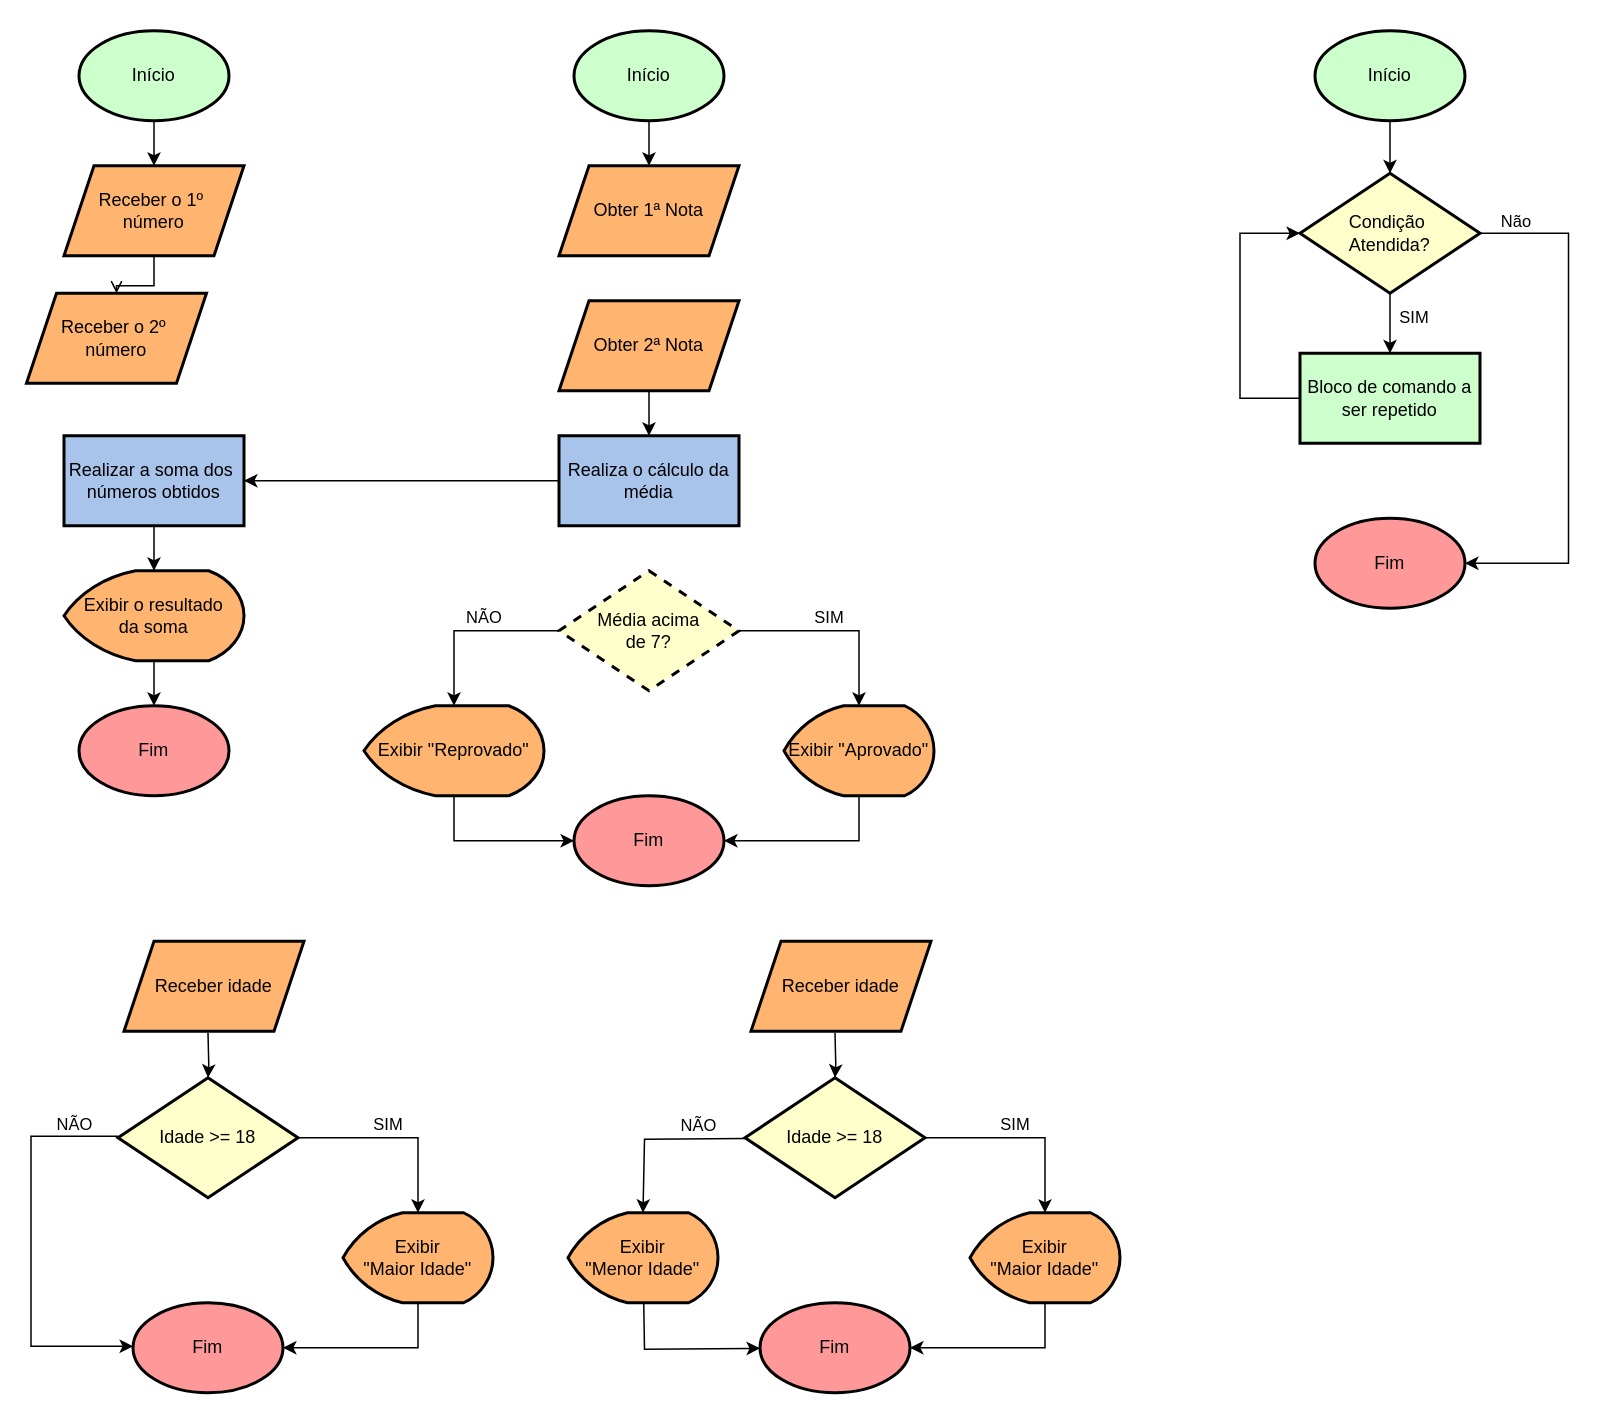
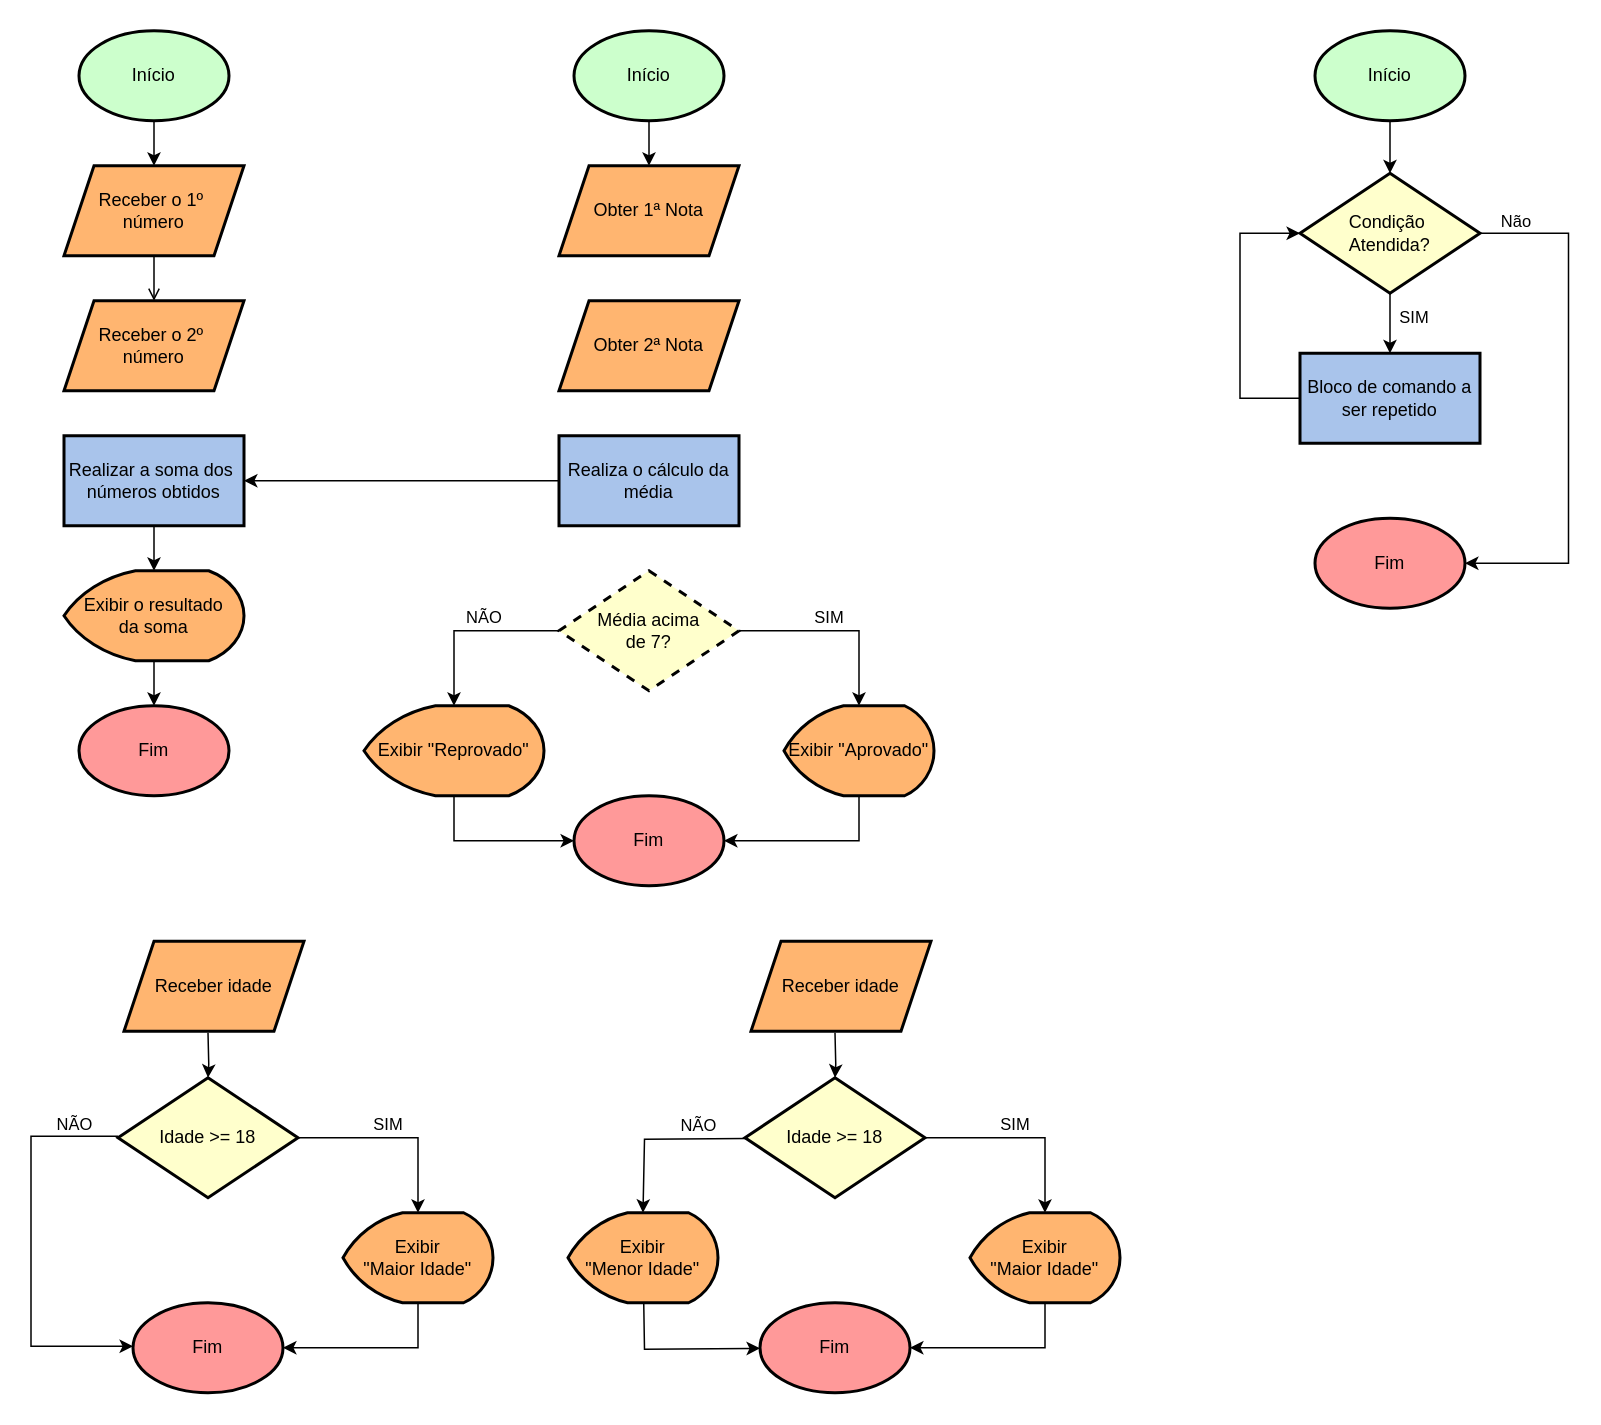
node "Receber o 2º número": moved (116, 338) -> (154, 346)
node "Bloco de comando a ser repetido": fillcolor #ccffcc -> #a9c4eb
edge "Obter 2ª Nota" -> "Realiza o cálculo da média": removed
